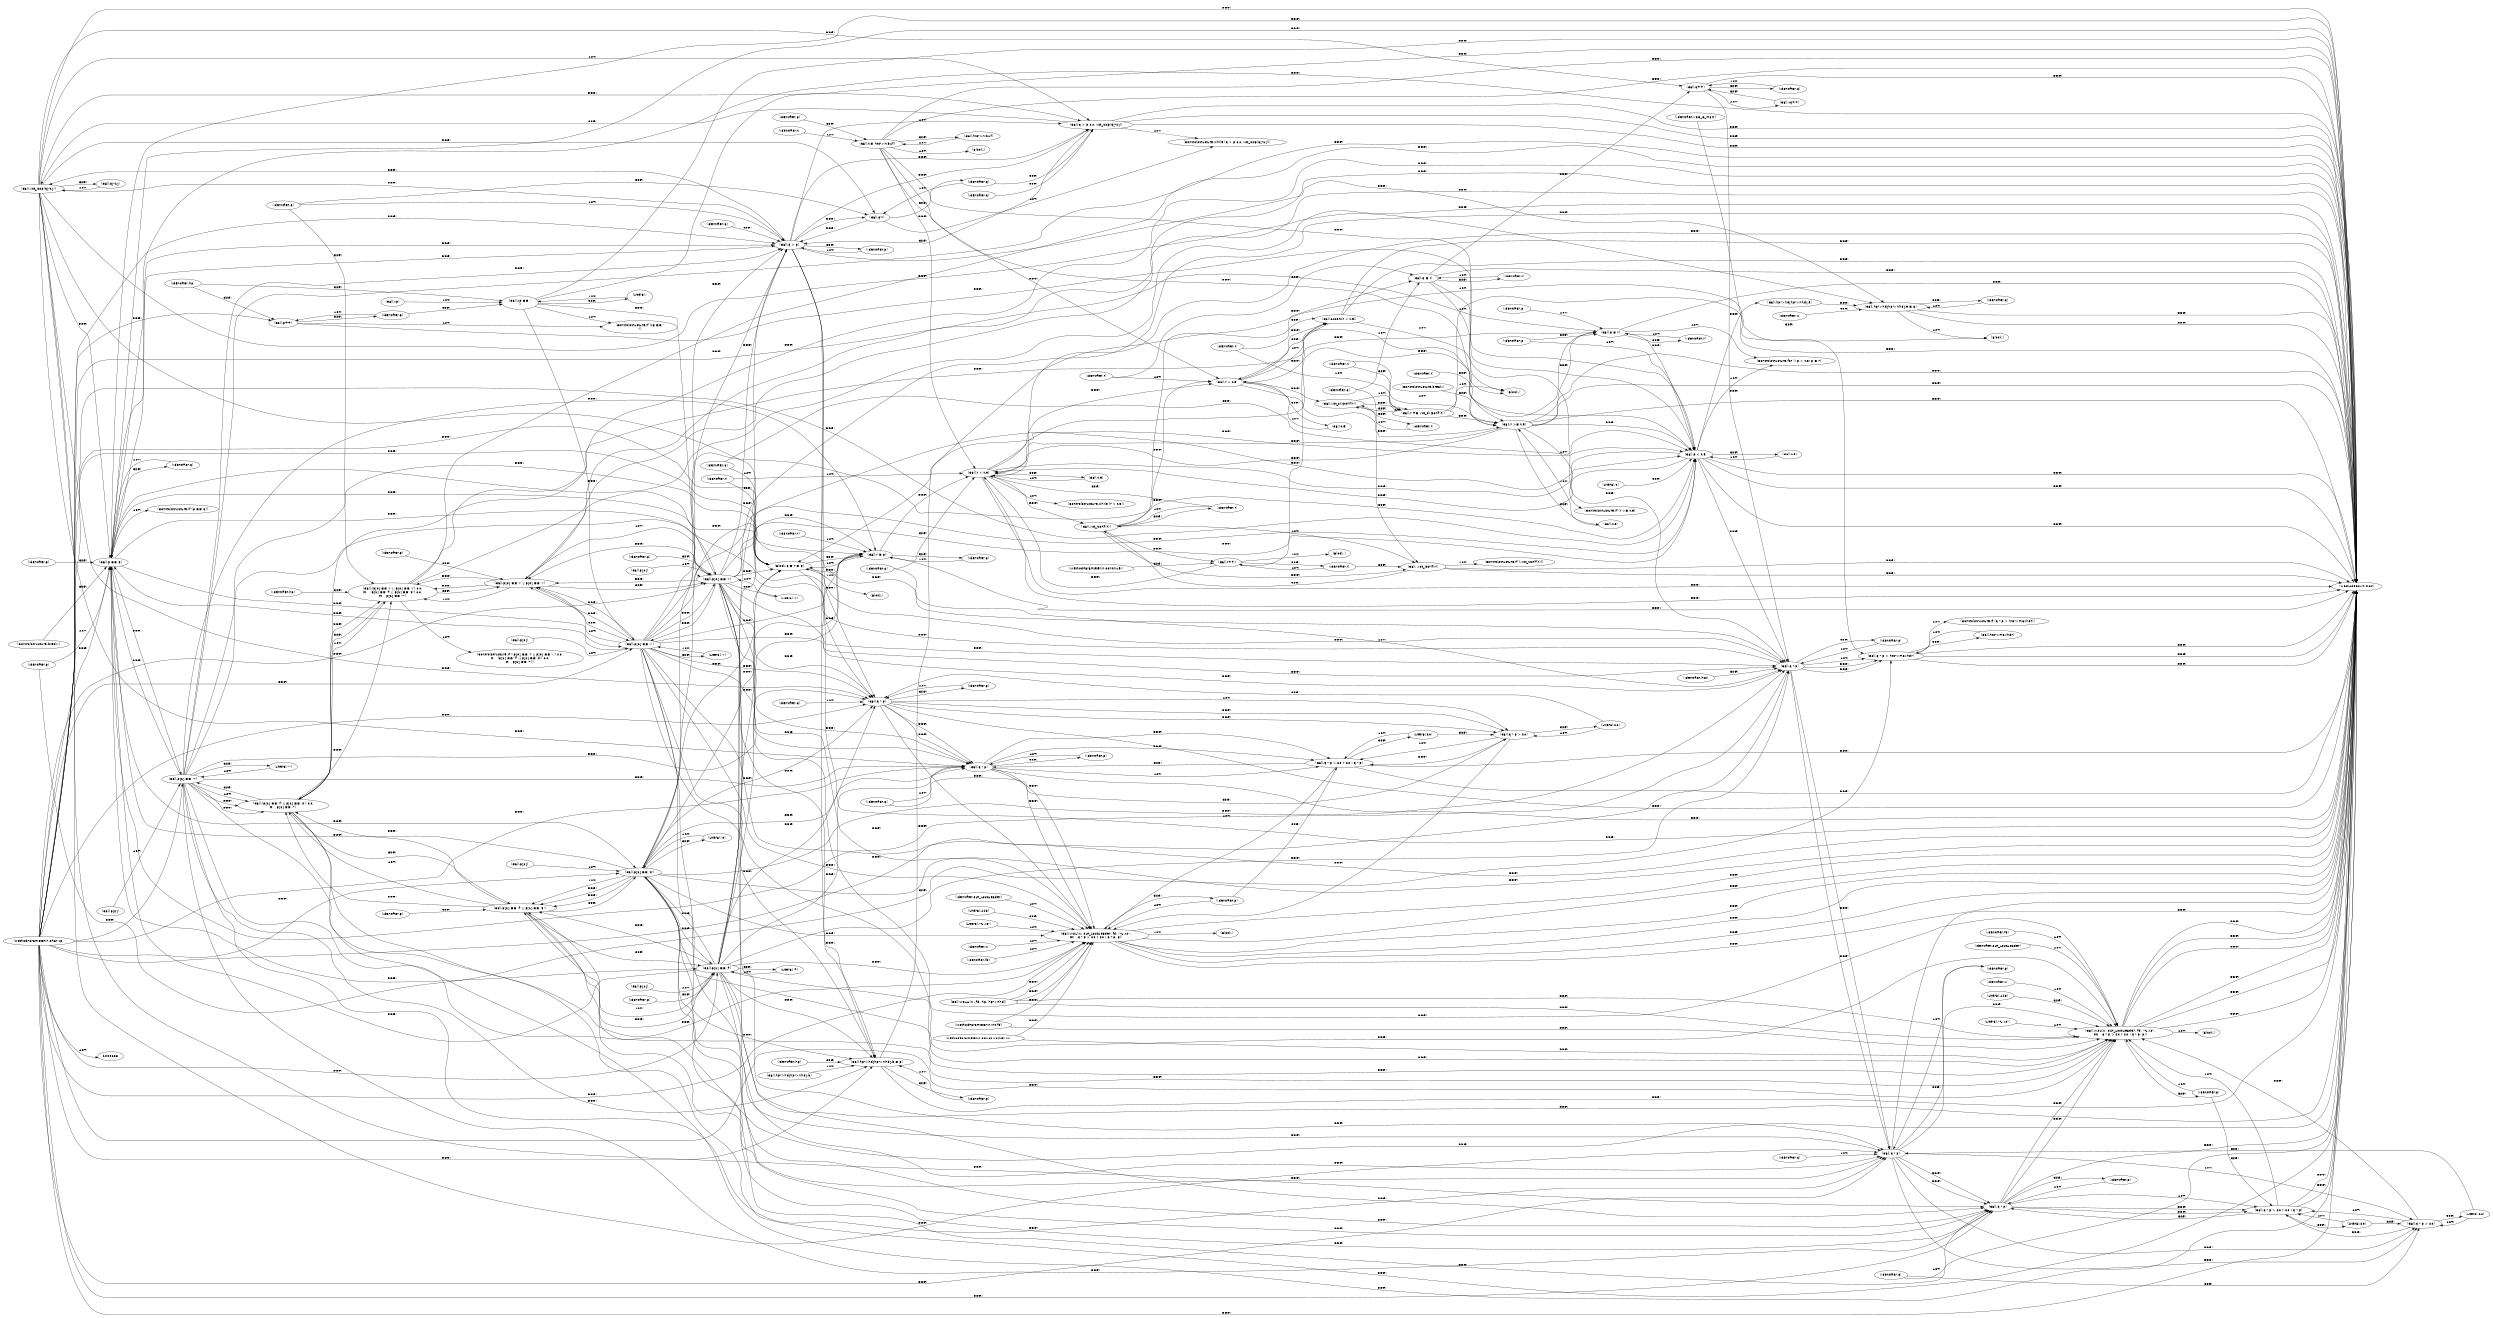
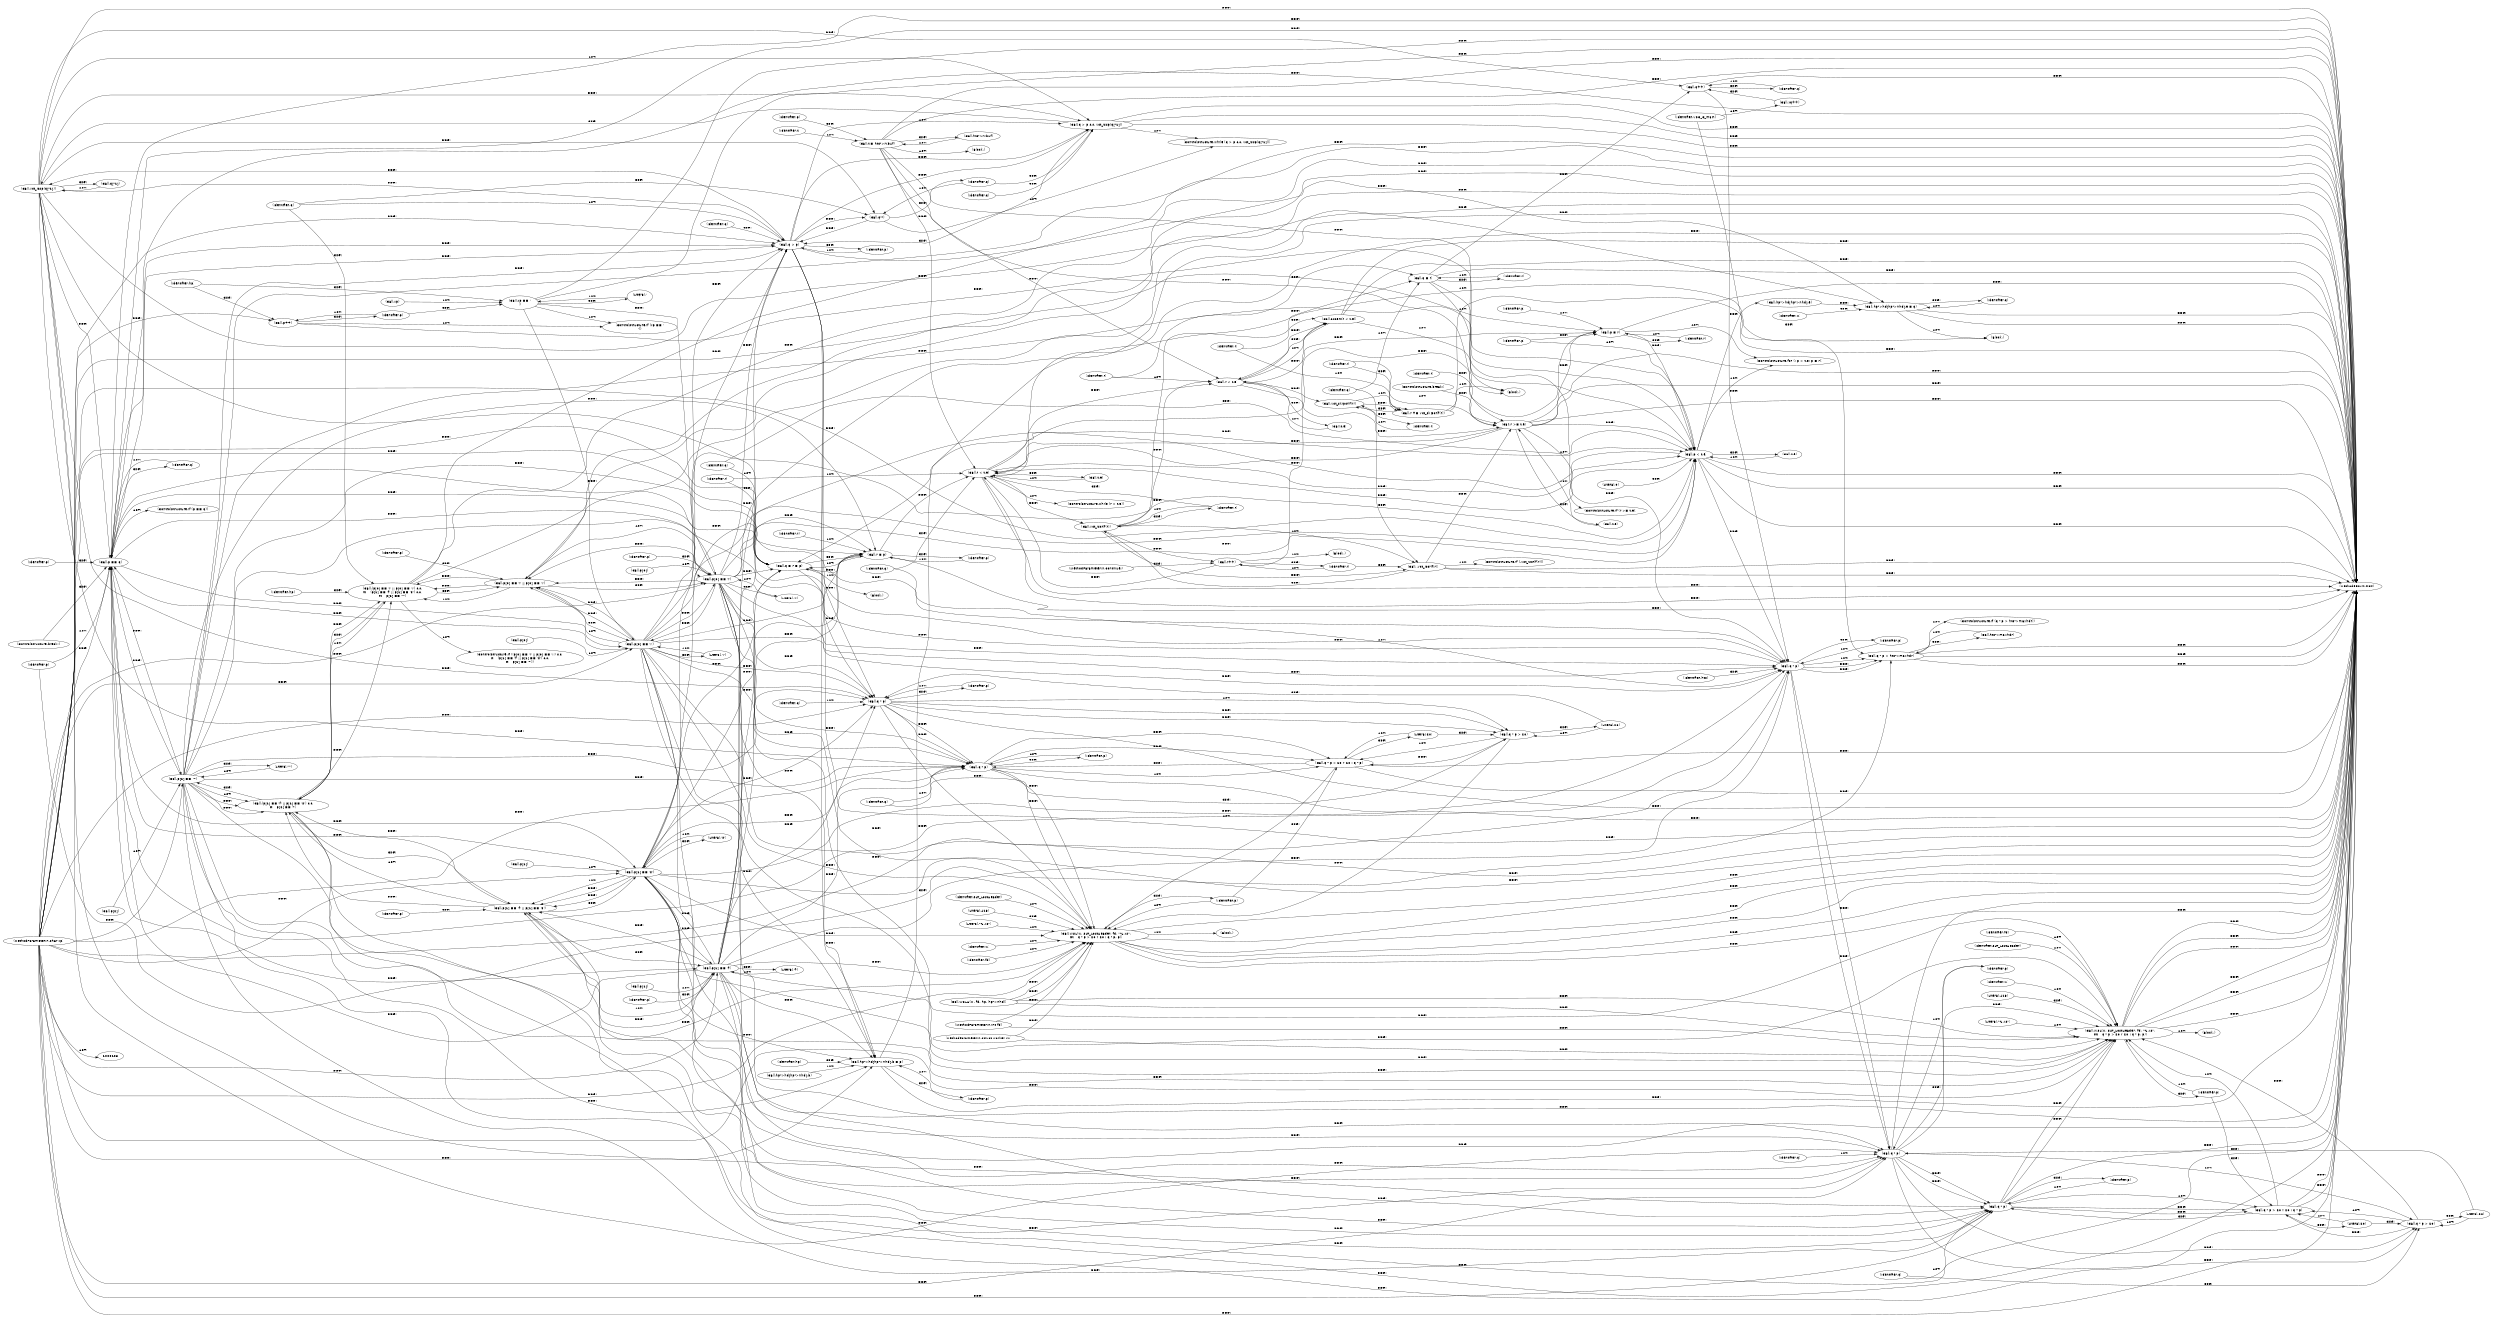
edge "(Call,q++)" -> "(Call,*q++)": now "(Identifier,VSC_C_main)" -> "(Call,*q++)"
edge "(Call,(p[1] == 'f' || p[1] == 'F') && tt    p[2] == '-')" -> "(Call,p < t.e)": now "(Call,p[2] == '-')" -> "(Call,p < t.e)"
edge "(Call,r += vct_skipcrlf(r))" -> "(Call,r >= t.e)": now "(Call,!vct_iscrlf(r))" -> "(Call,r >= t.e)"
node "(Block,q = r = p)": label "(Block,q = r = p)" -> "(Call,q = r = p)"
